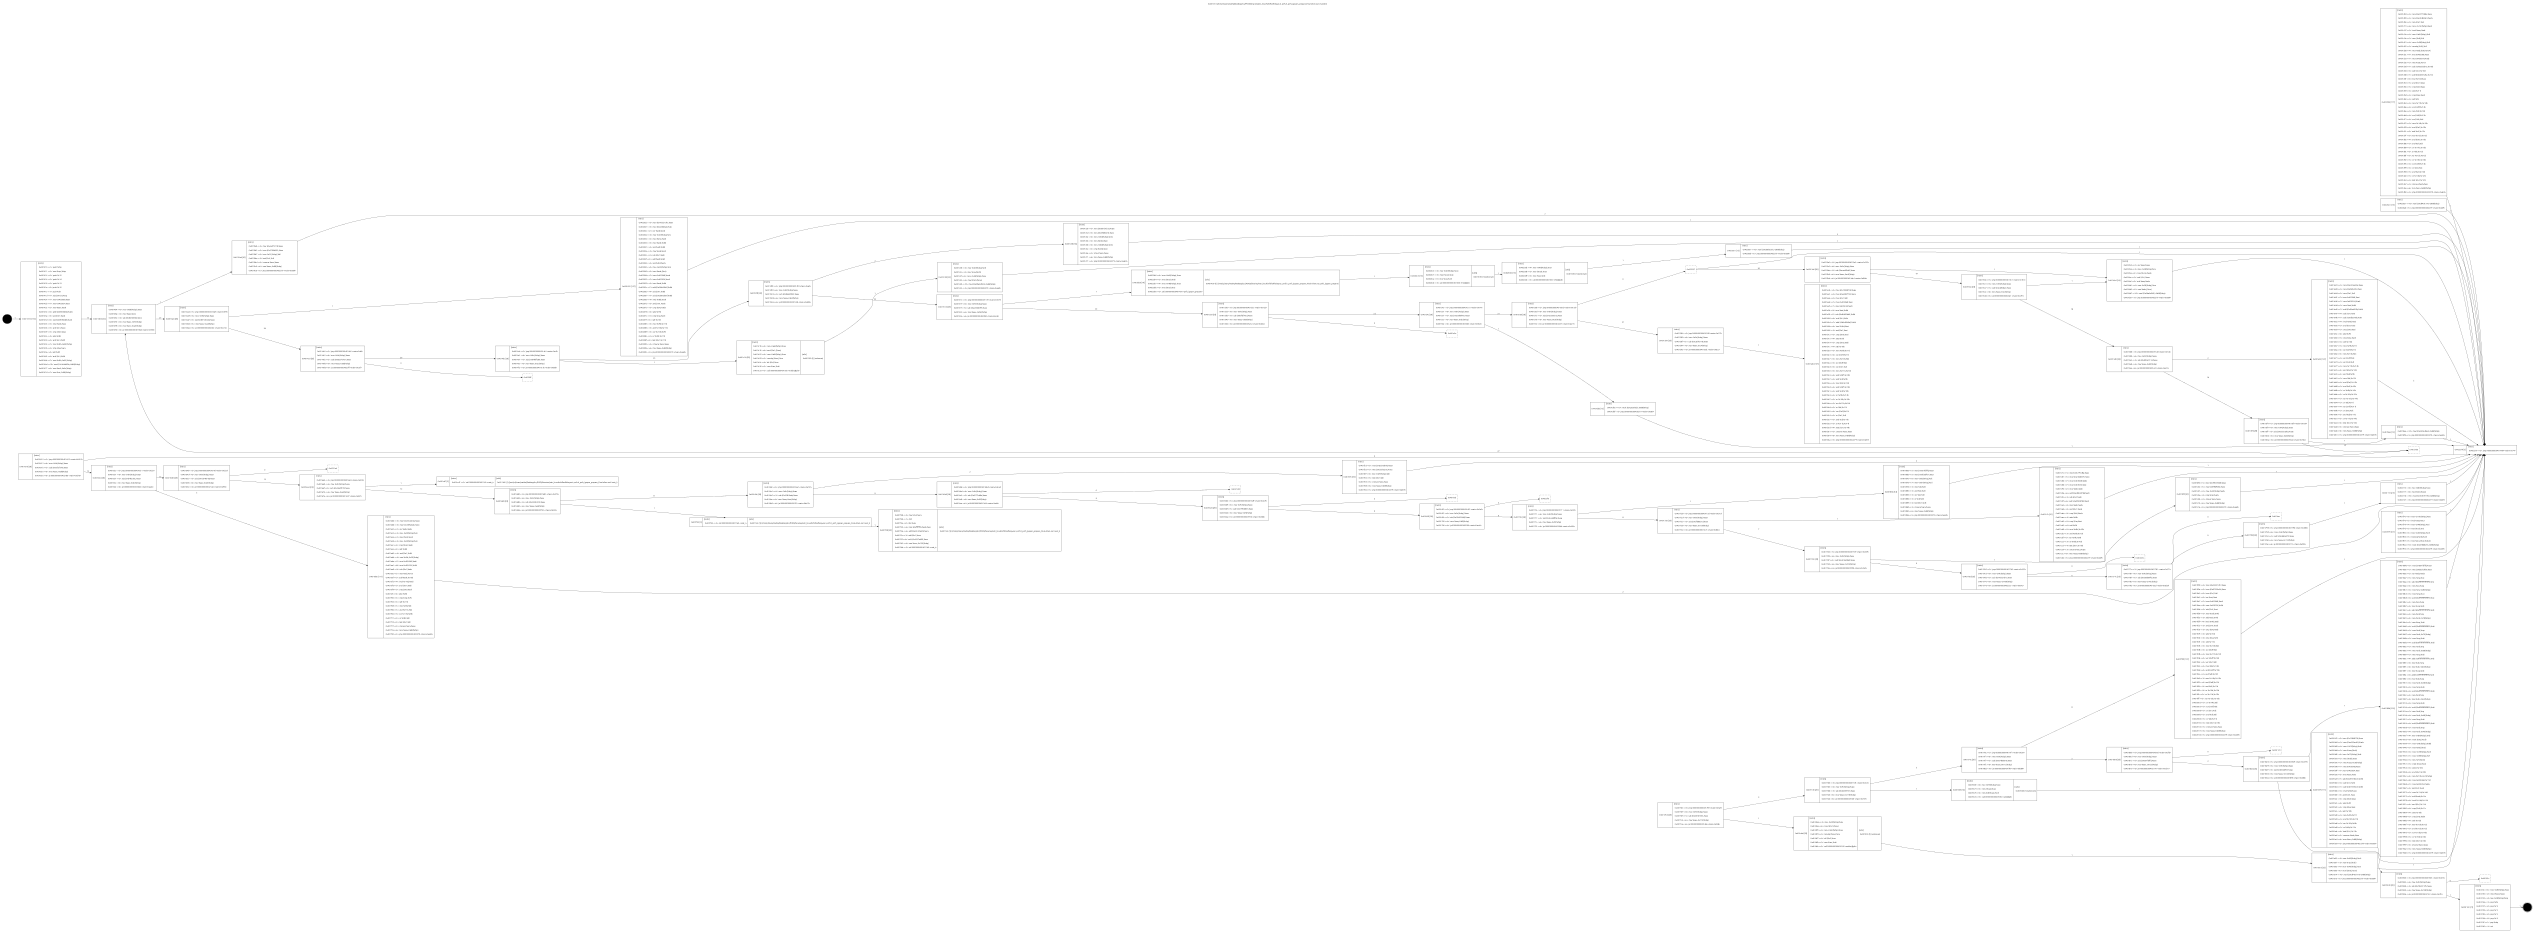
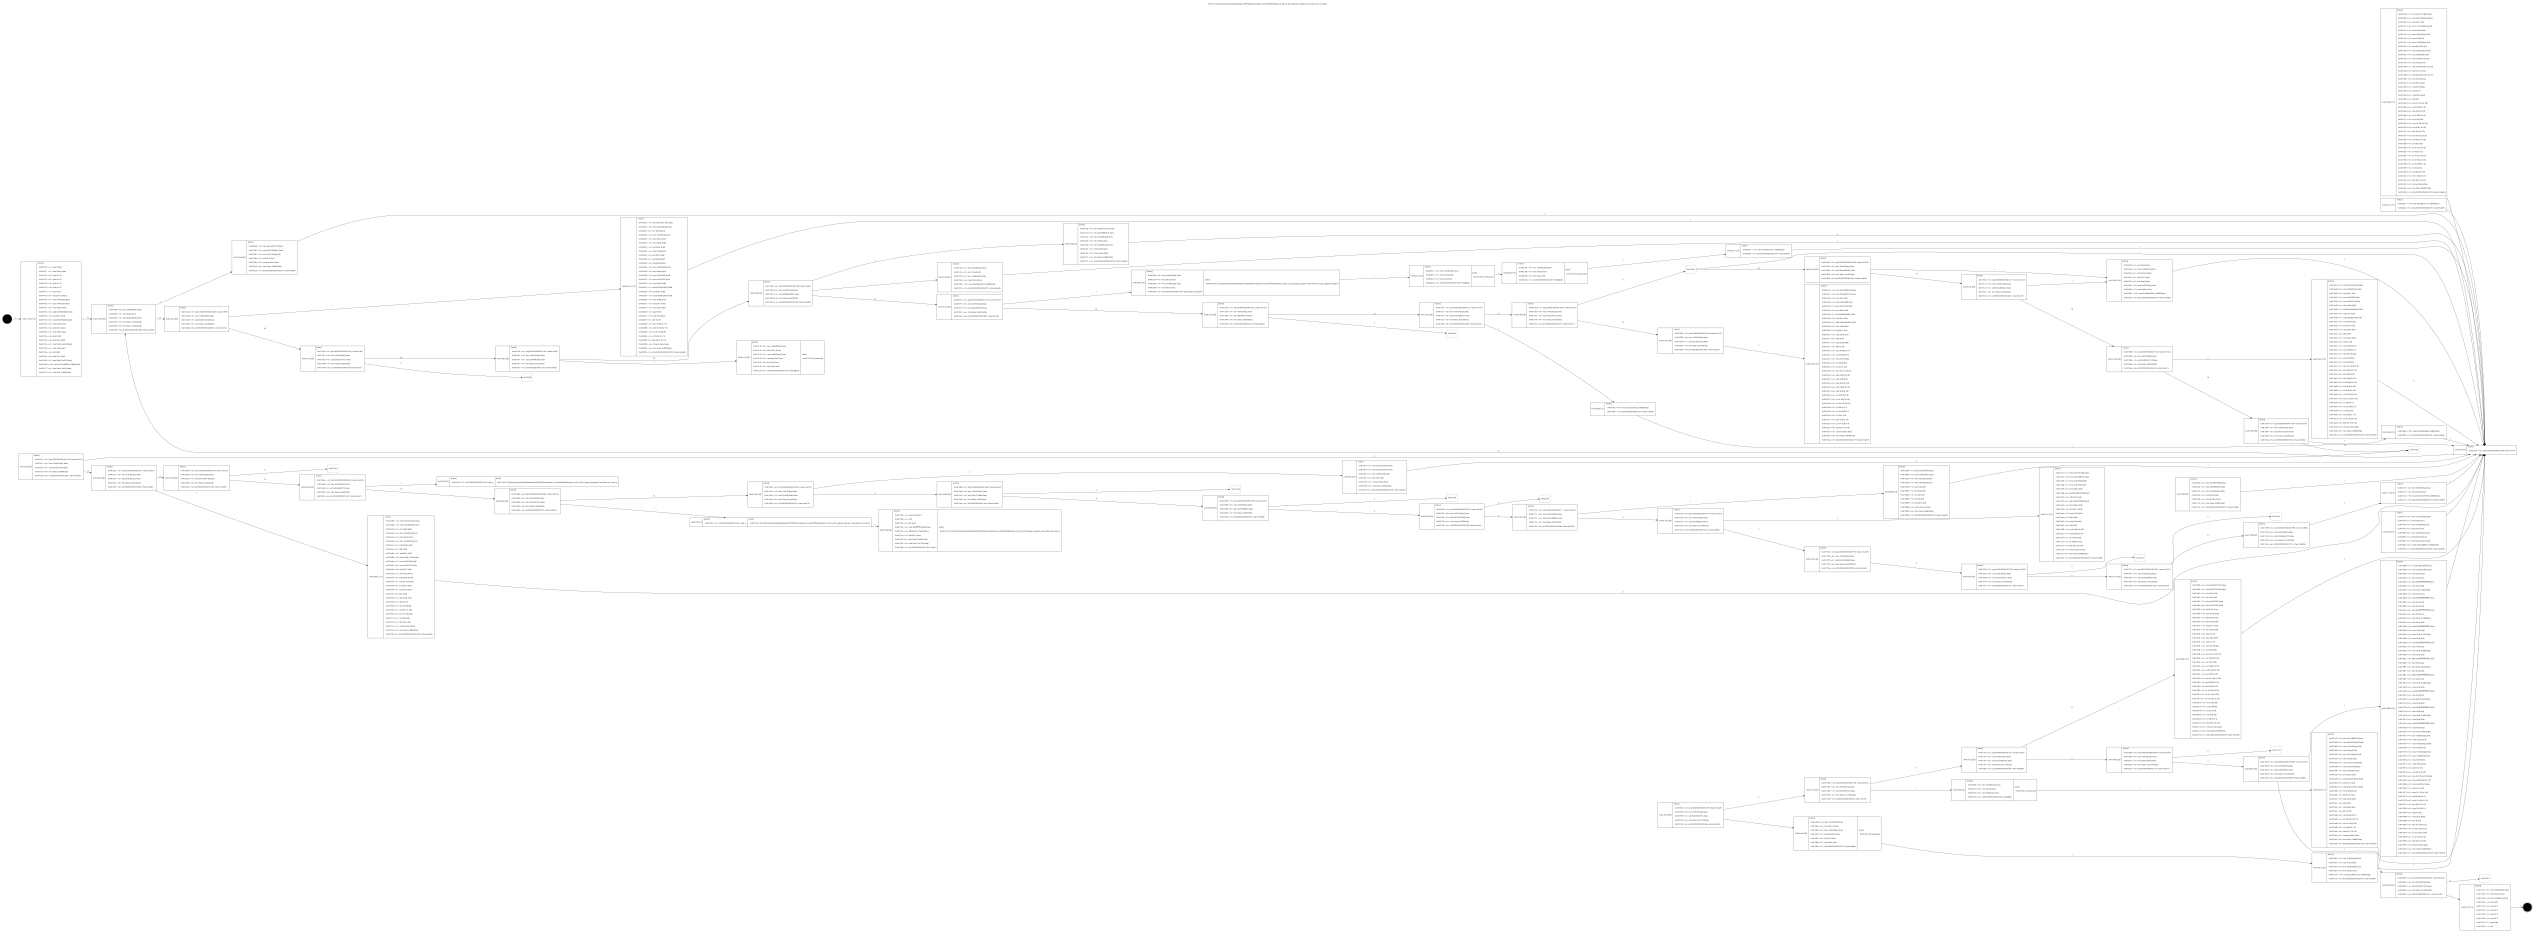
edge "0x401c1b [29]" -> "0x401c38 [32]": now "0x4014f8 [28]" -> "0x401c38 [32]"
edge "0x401c7c [91]" -> "0x402279 [5]": removed, label "1"
edge "0x401744 [28]" -> "0x401bfd [30]": removed, label "1"
